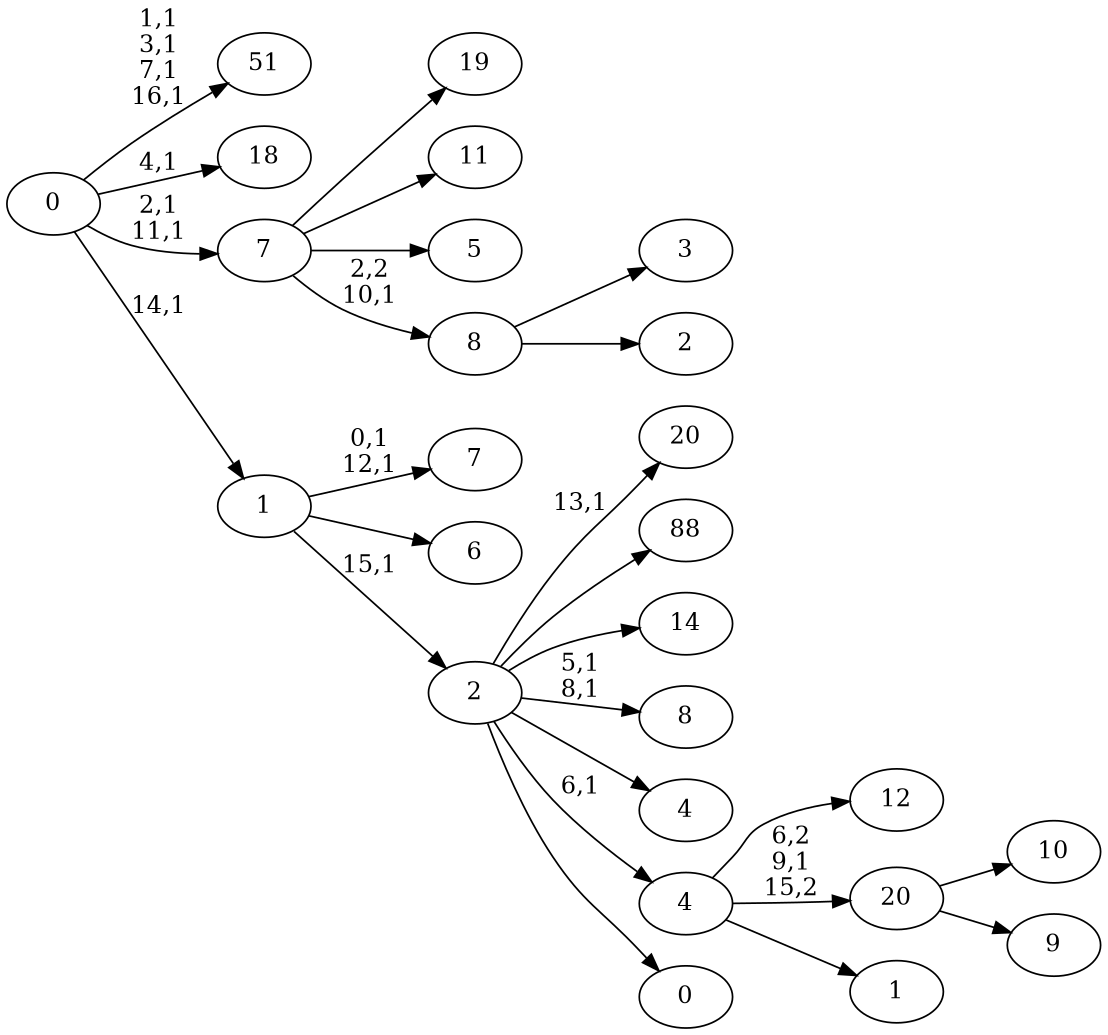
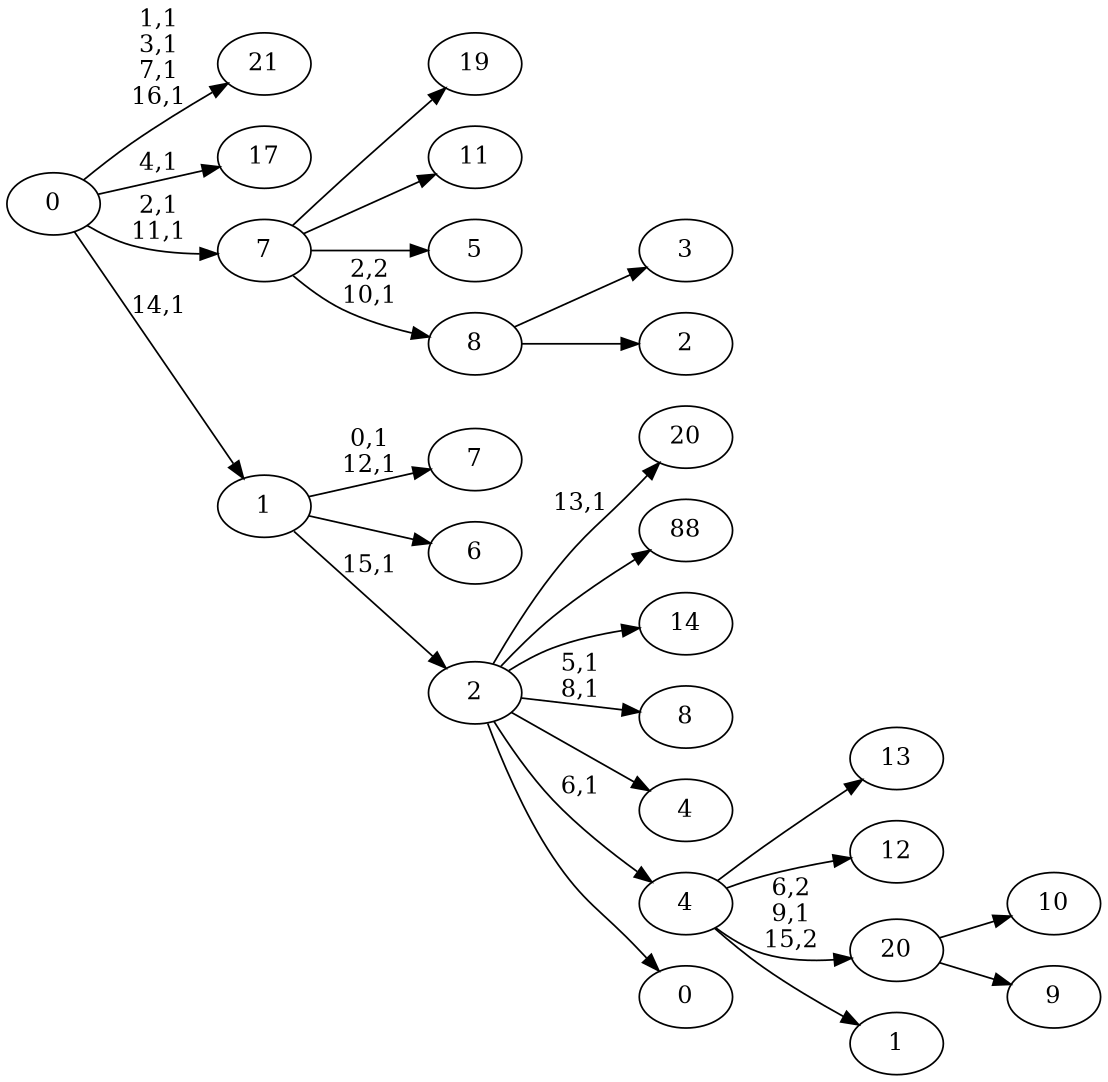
node "51": label "51" -> "21"
node "18": label "18" -> "17"
node "13": added
